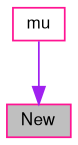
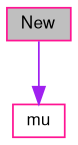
edge "mu" -> "New": reversed
